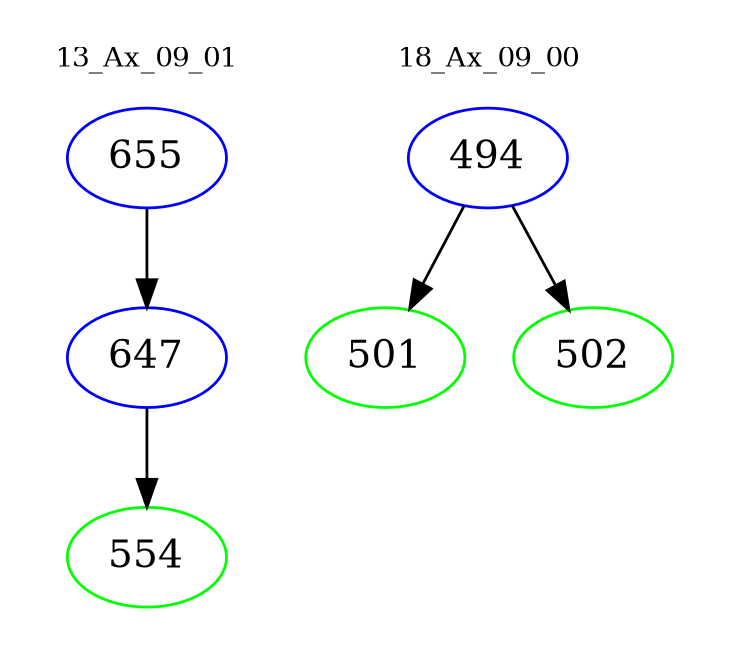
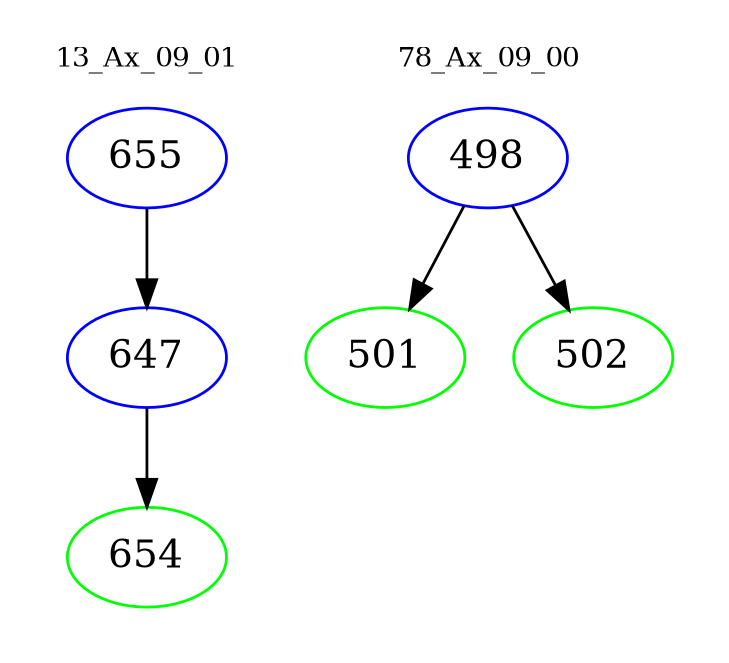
cluster "18_Ax_09_00": label "18_Ax_09_00" -> "78_Ax_09_00"
node "494": label "494" -> "498"
node "554": label "554" -> "654"
